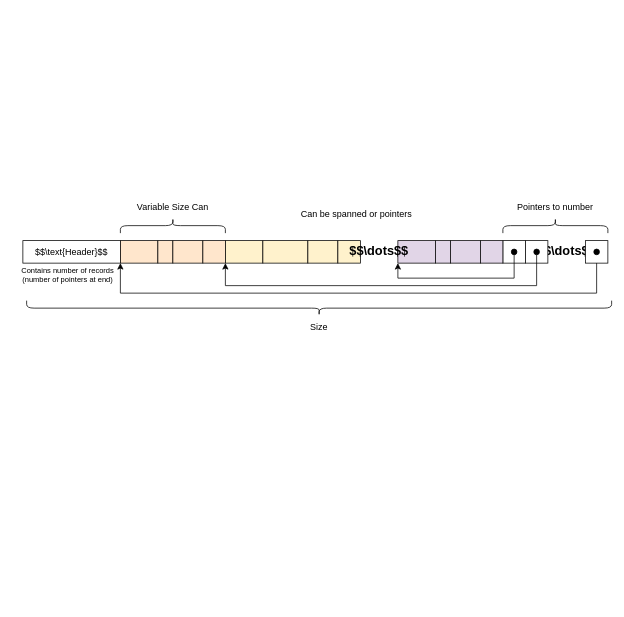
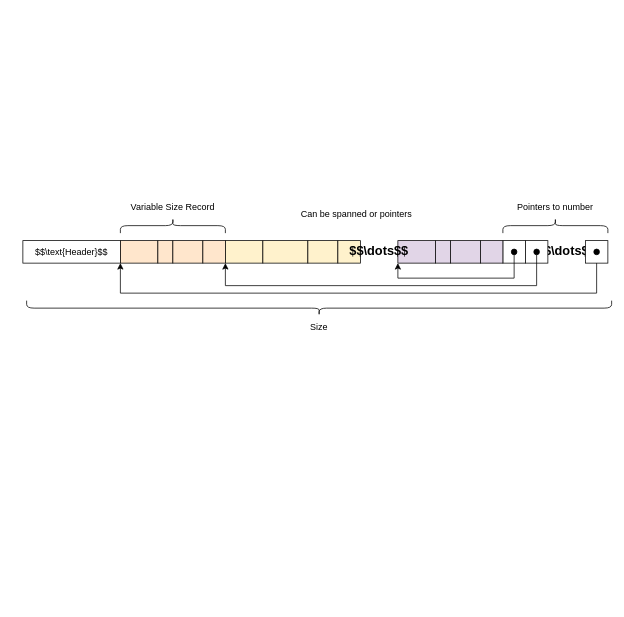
node "Variable Size Can": label "Variable Size Can" -> "Variable Size Record"
node "Contains number of records (number of pointers at end)": removed
